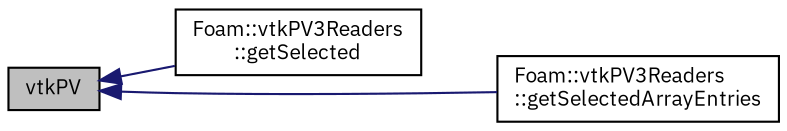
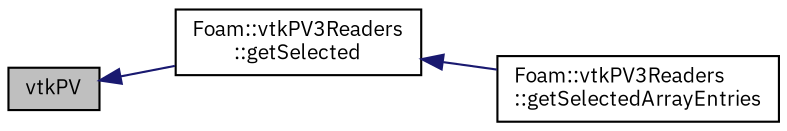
edge "Foam::vtkPV3Readers ::getSelectedArrayEntries" -> "vtkPV": now "Foam::vtkPV3Readers ::getSelectedArrayEntries" -> "Foam::vtkPV3Readers ::getSelected"
